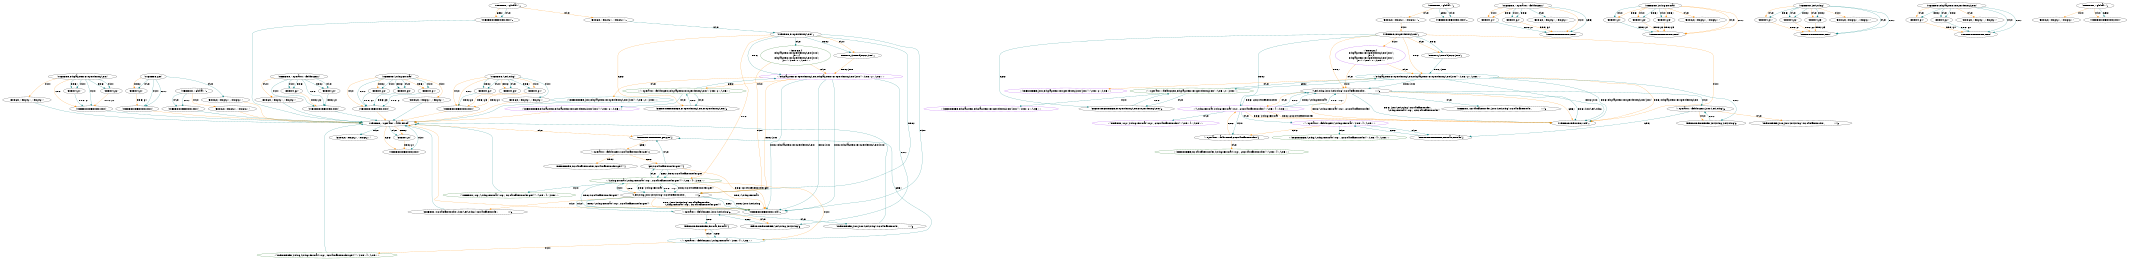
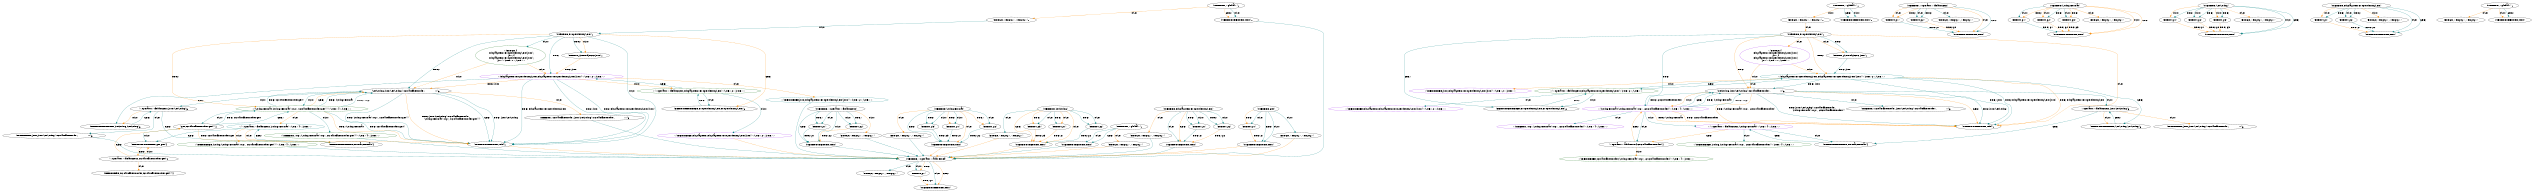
edge "(METHOD,<operator>.addressOf)" -> "(FIELD_IDENTIFIER,get,get)": now "(<operator>.fieldAccess,scroll_offset_node_.get)" -> "(FIELD_IDENTIFIER,get,get)"
edge "(<operator>.fieldAccess,scroll_offset_node_.get)" -> "(IDENTIFIER,scroll_offset_node_,scroll_offset_node_.get())": label "DDG: " -> "AST: "
